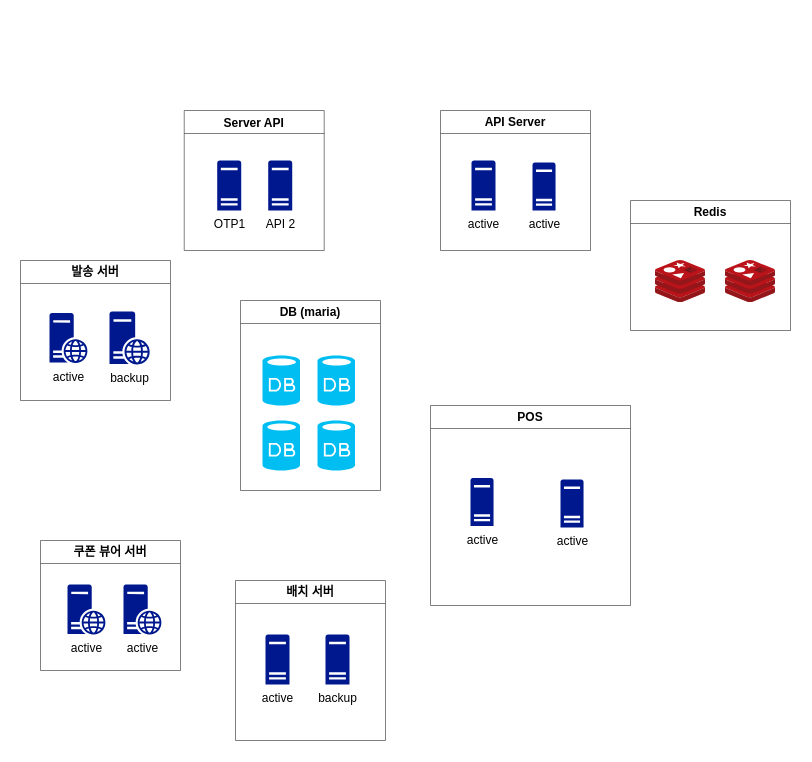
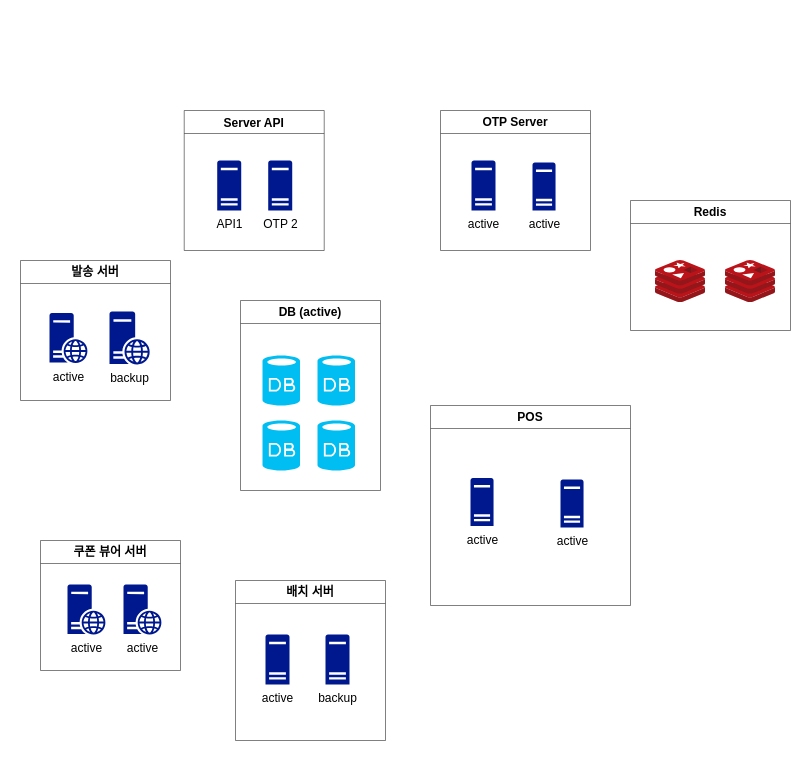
node "API Server": label "API Server" -> "OTP Server"
node "OTP1": label "OTP1" -> "API1"
node "API 2": label "API 2" -> "OTP 2"
node "DB (maria)": label "DB (maria)" -> "DB (active)"
